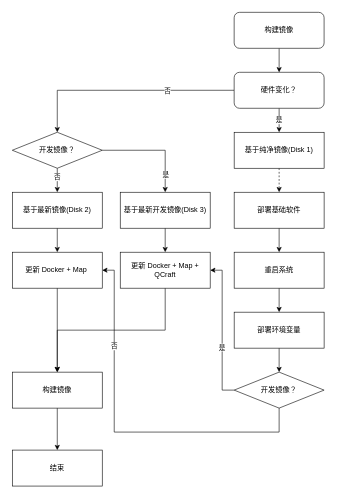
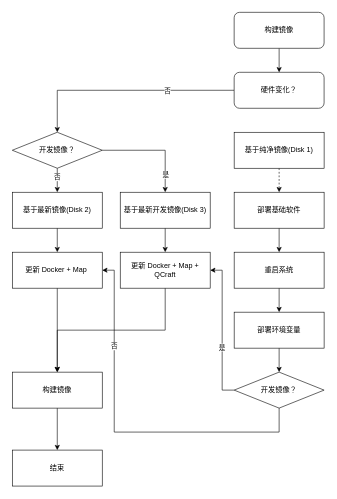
edge "硬件变化？" -> "基于纯净镜像(Disk 1)": removed, label "是"
